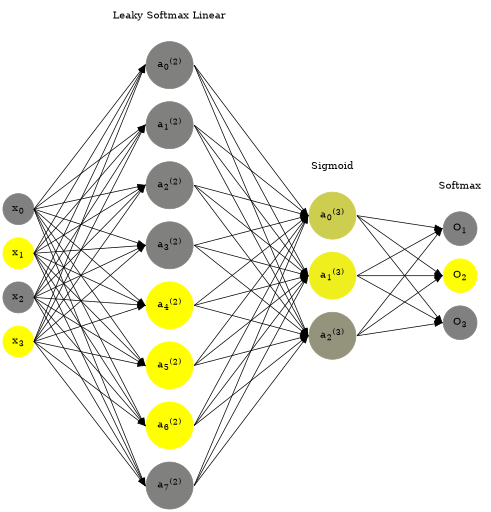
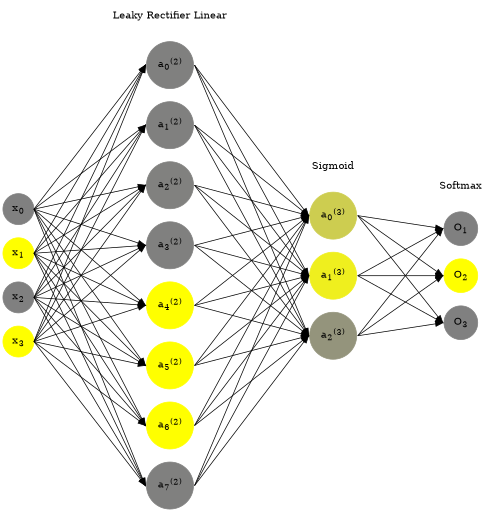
node "Leaky Softmax Linear": label "Leaky Softmax Linear" -> "Leaky Rectifier Linear"
